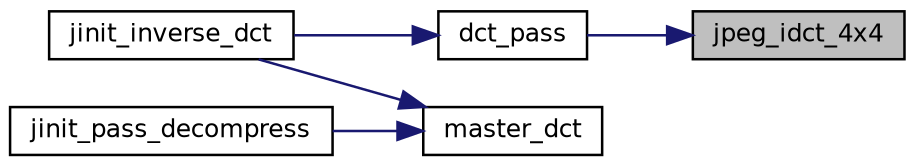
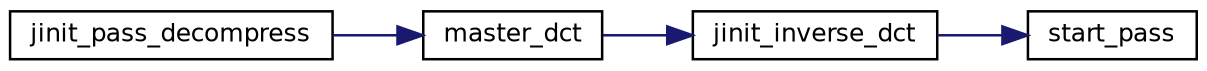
node "dct_pass": label "dct_pass" -> "start_pass"
node "jpeg_idct_4x4": removed
edge "jinit_inverse_dct" -> "master_dct": reversed
